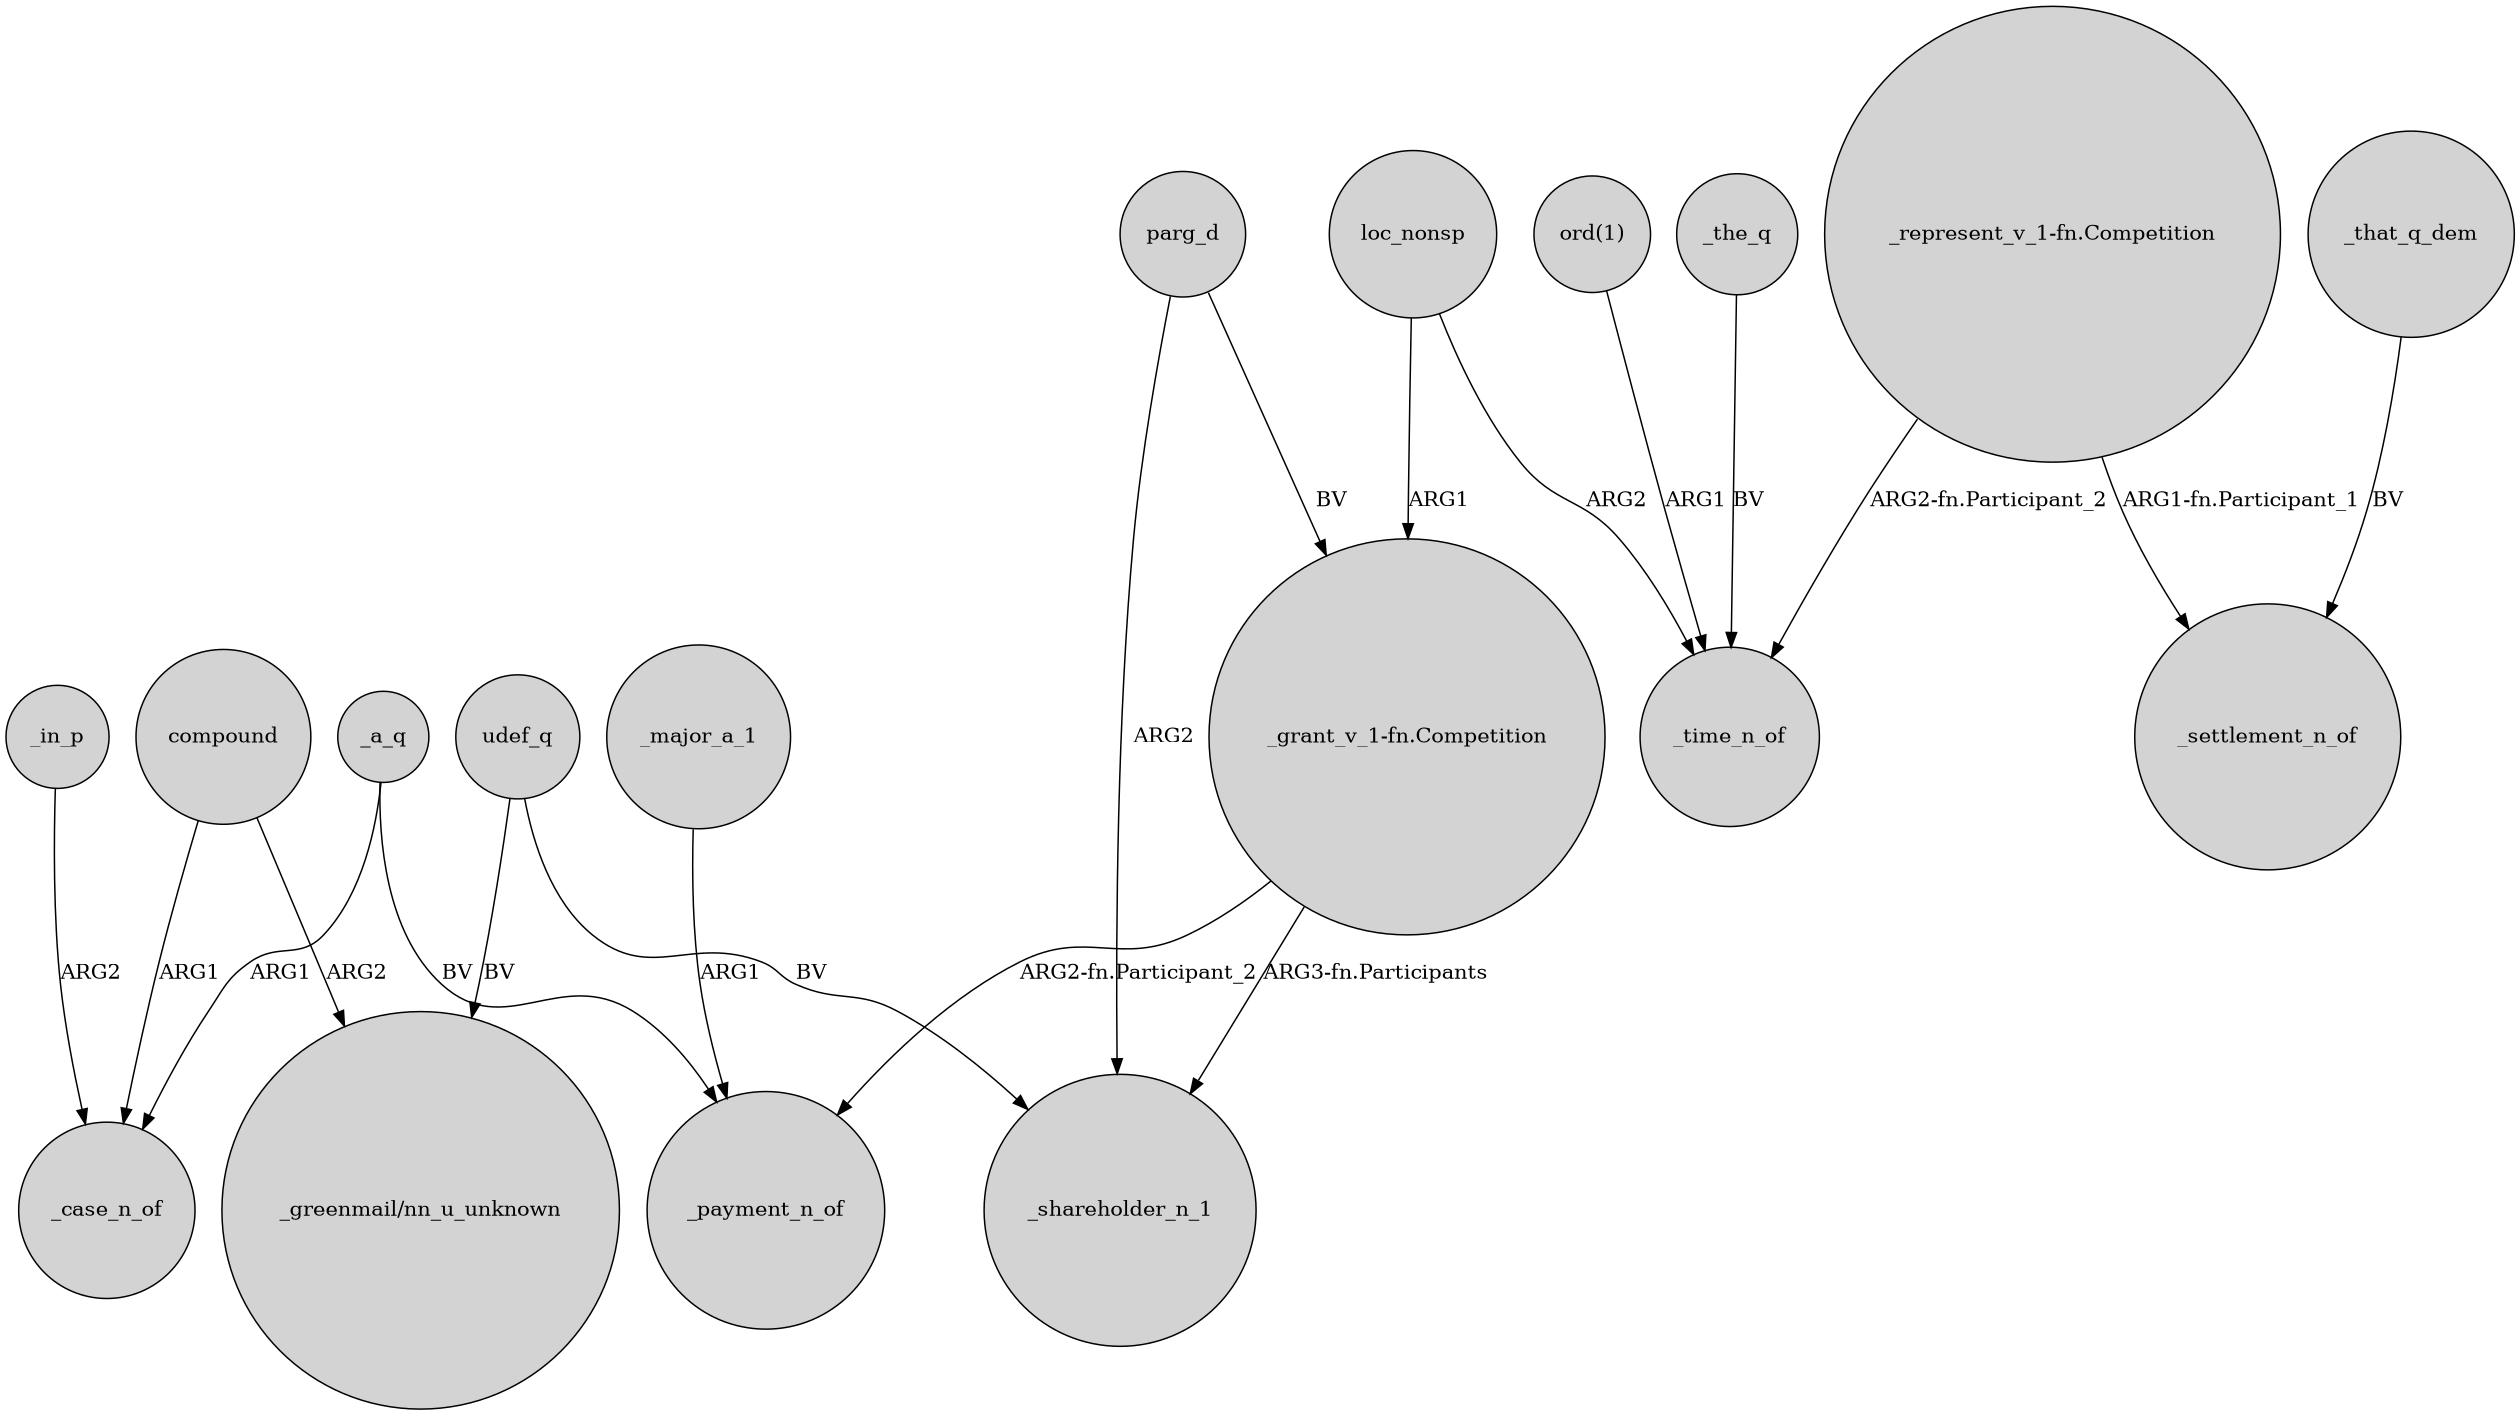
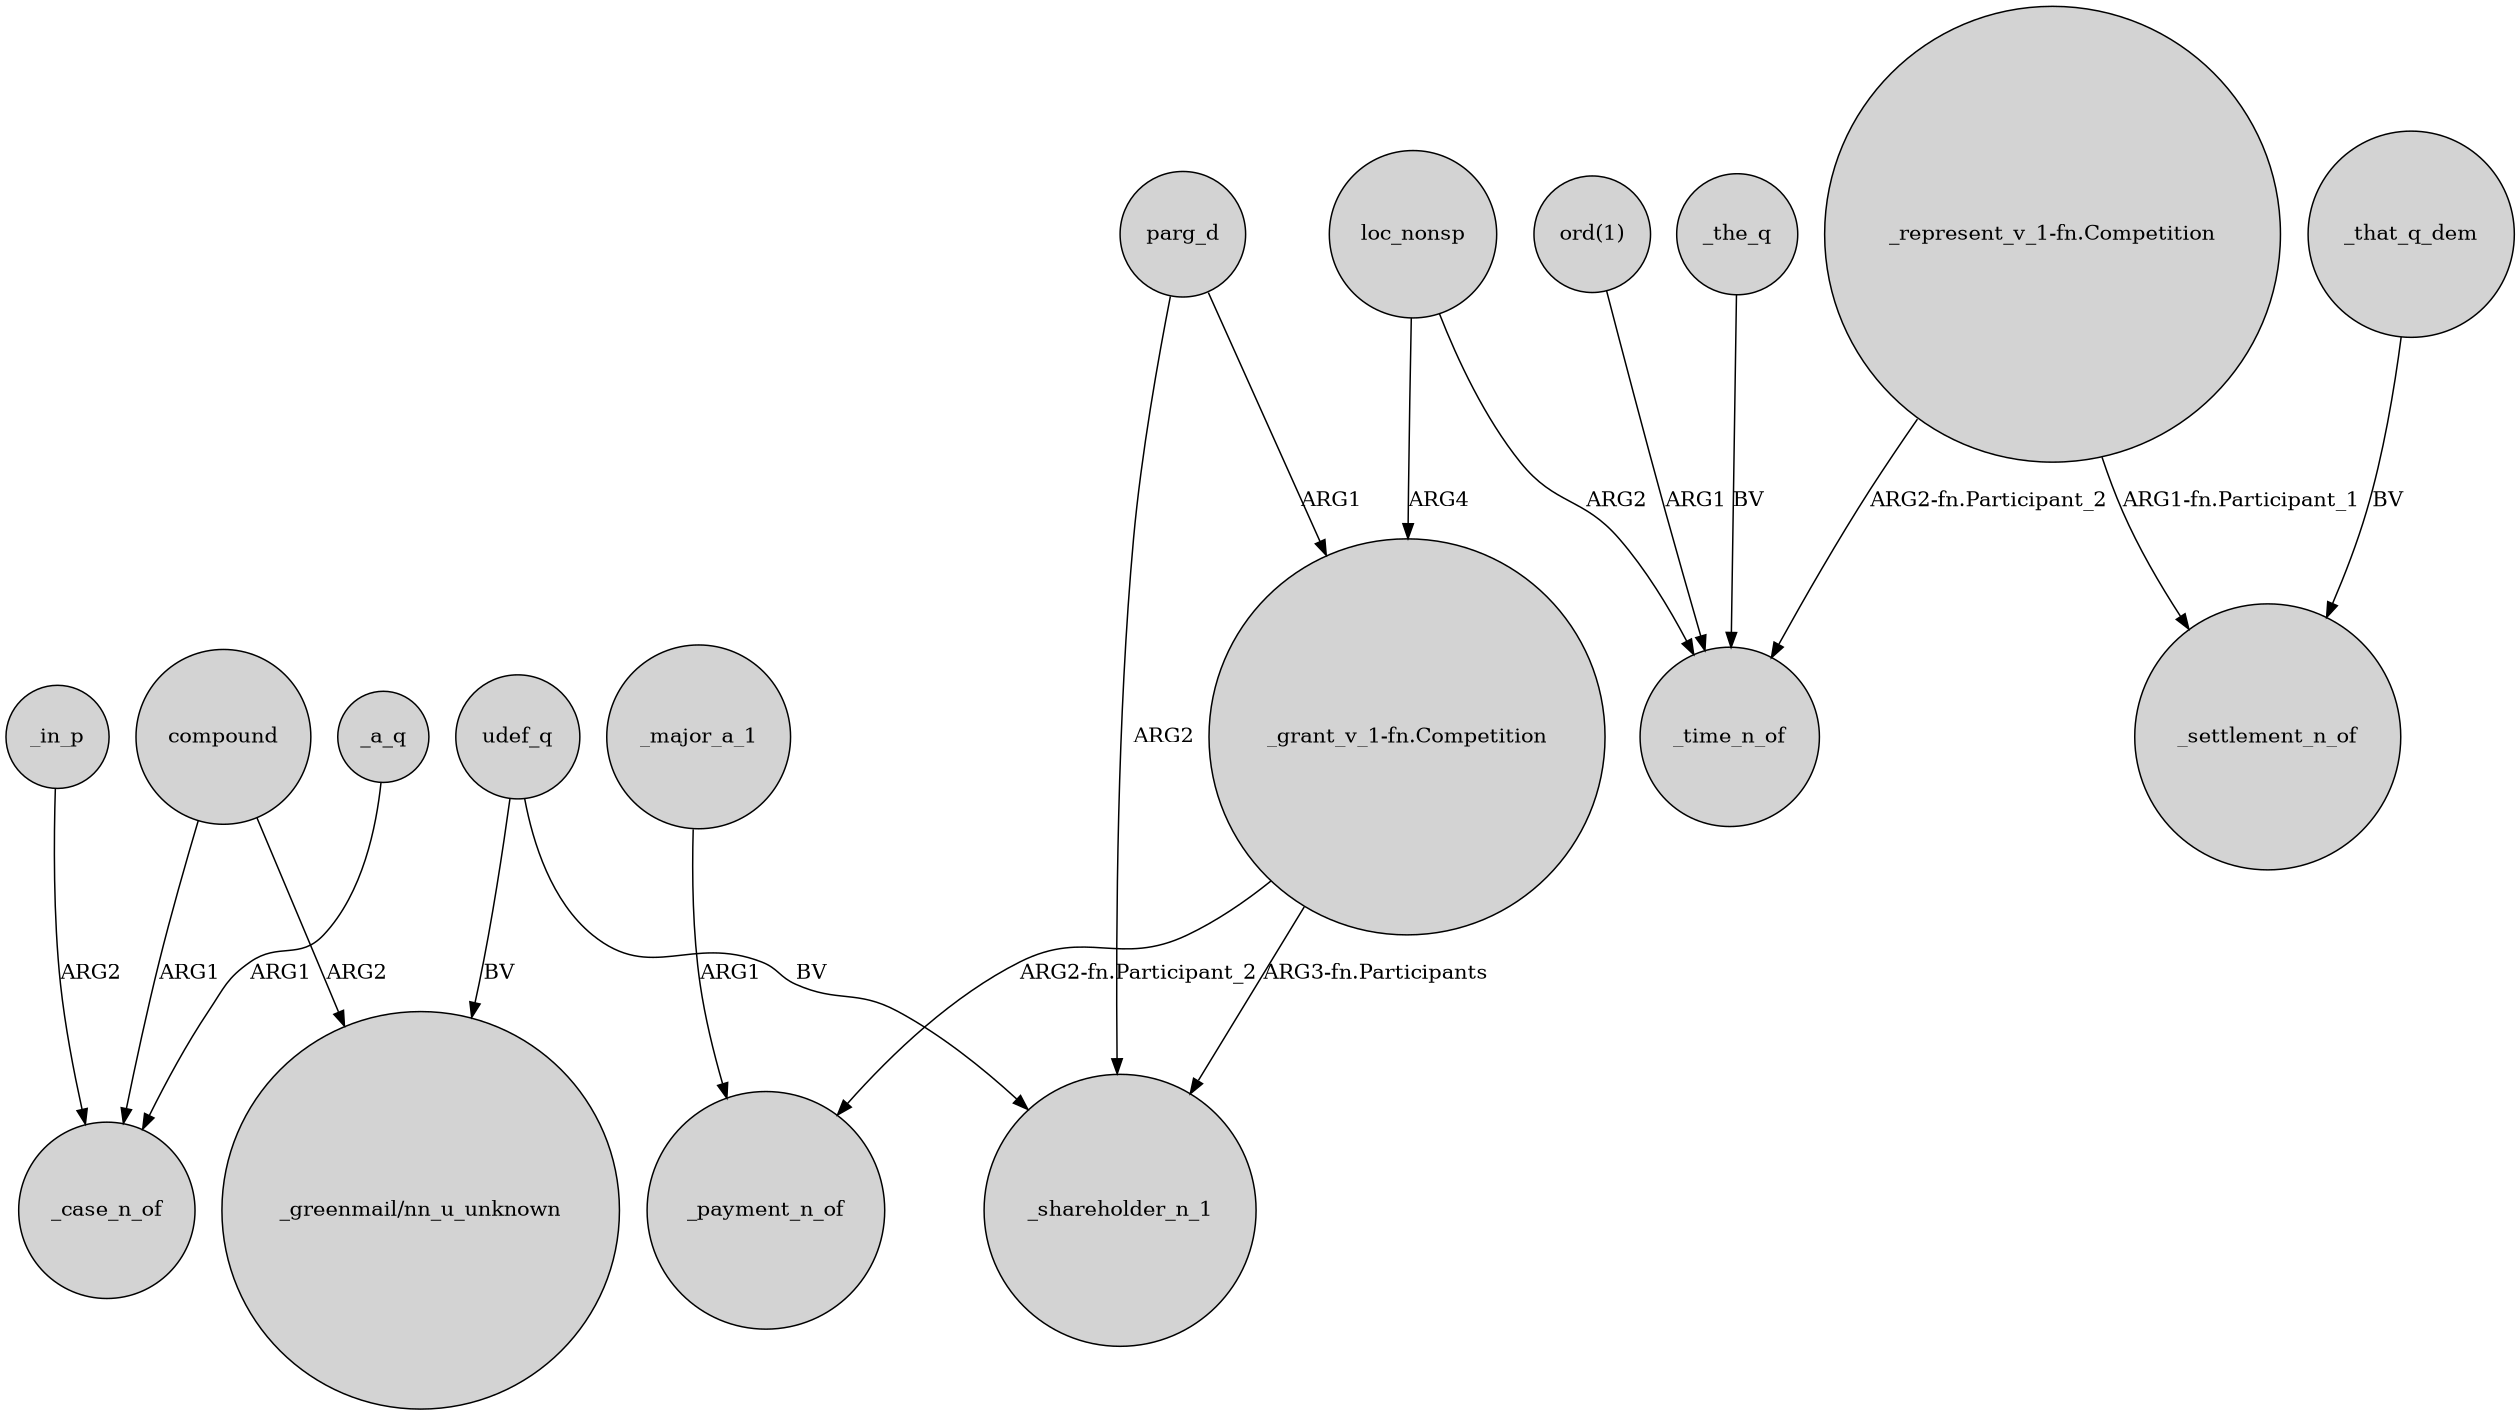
edge "parg_d" -> "_grant_v_1-fn.Competition": label "BV" -> "ARG1"
edge "loc_nonsp" -> "_grant_v_1-fn.Competition": label "ARG1" -> "ARG4"
edge "_a_q" -> "_payment_n_of": removed, label "BV"
